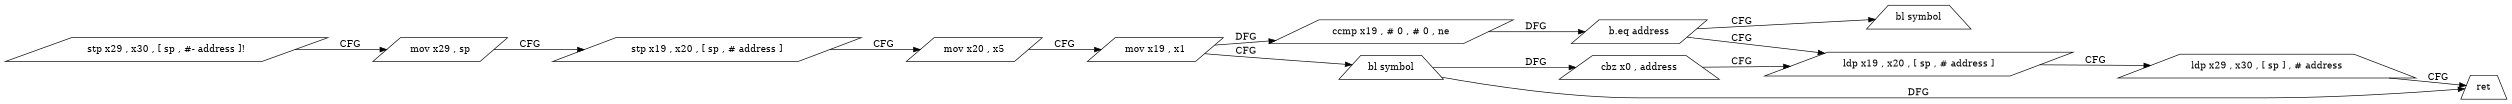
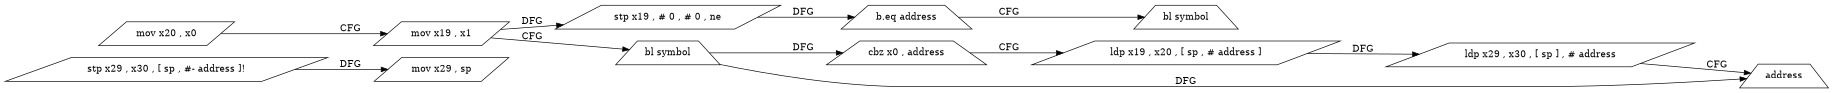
node "ccmp x19 , # 0 , # 0 , ne": label "ccmp x19 , # 0 , # 0 , ne" -> "stp x19 , # 0 , # 0 , ne"
node "b.eq address": shape parallelogram -> trapezium
edge "stp x29 , x30 , [ sp , #- address ]!" -> "mov x29 , sp": label "CFG" -> "DFG"
edge "b.eq address" -> "ldp x19 , x20 , [ sp , # address ]": removed, label "CFG"
node "stp x19 , x20 , [ sp , # address ]": removed
node "mov x20 , x5": label "mov x20 , x5" -> "mov x20 , x0"
edge "ldp x19 , x20 , [ sp , # address ]" -> "ldp x29 , x30 , [ sp ] , # address": label "CFG" -> "DFG"
node "ldp x29 , x30 , [ sp ] , # address": shape trapezium -> parallelogram
node "ret": label "ret" -> "address"
